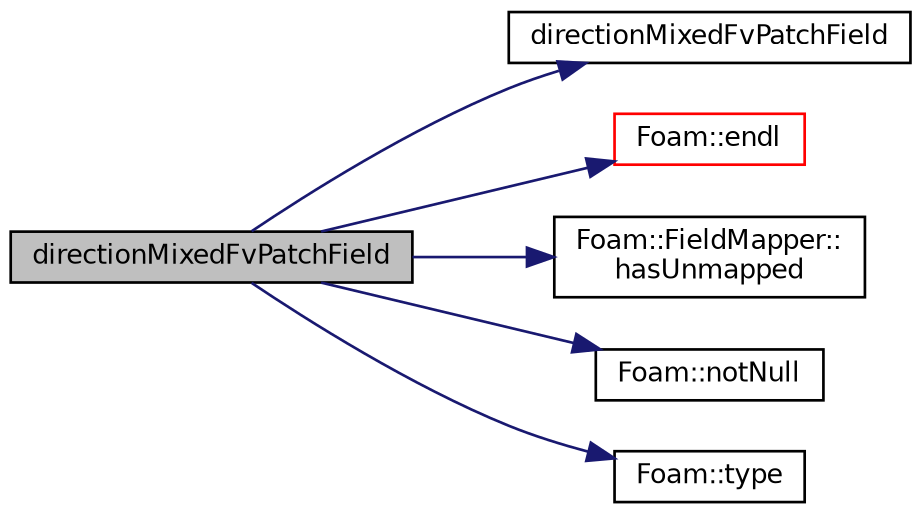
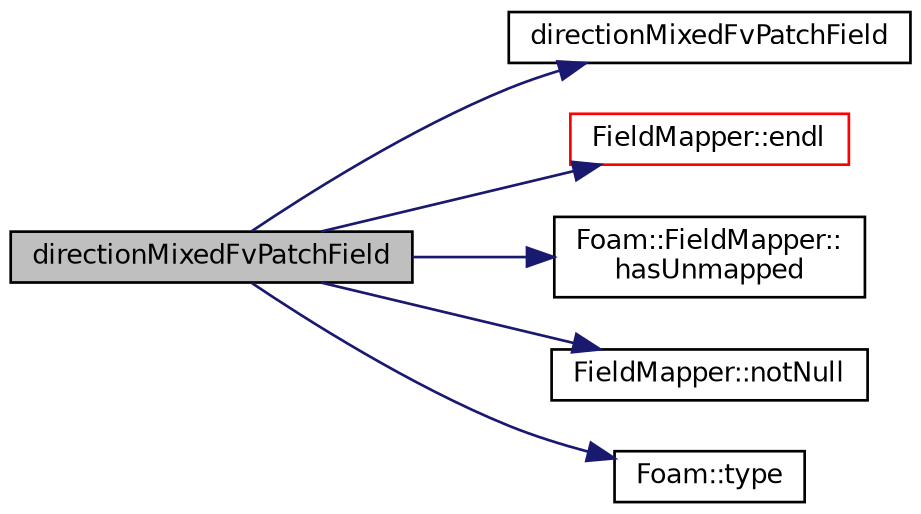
node "Foam::endl": label "Foam::endl" -> "FieldMapper::endl"
node "Foam::notNull": label "Foam::notNull" -> "FieldMapper::notNull"
